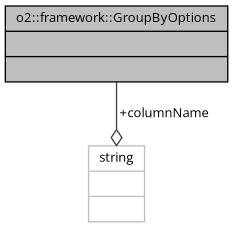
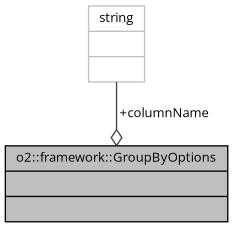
edge "o2::framework::GroupByOptions" -> "string": reversed
